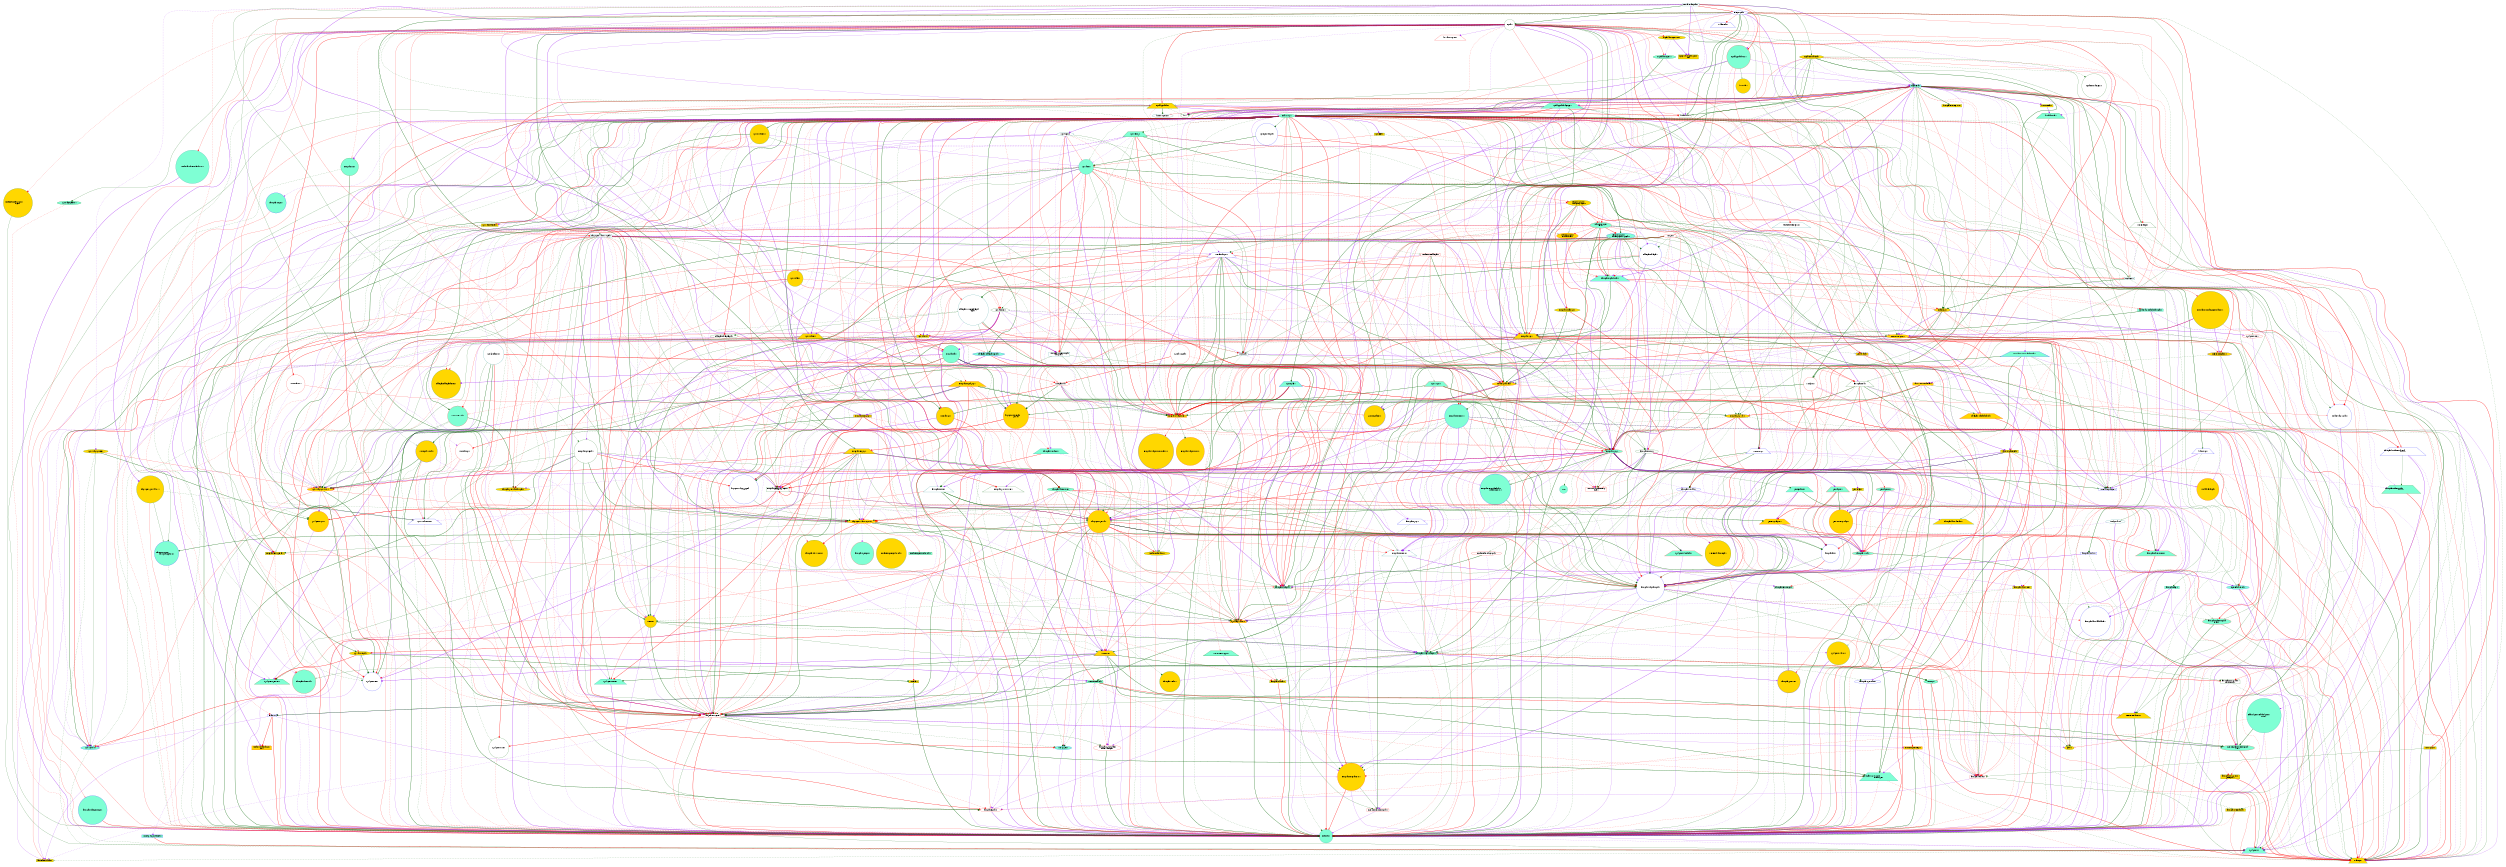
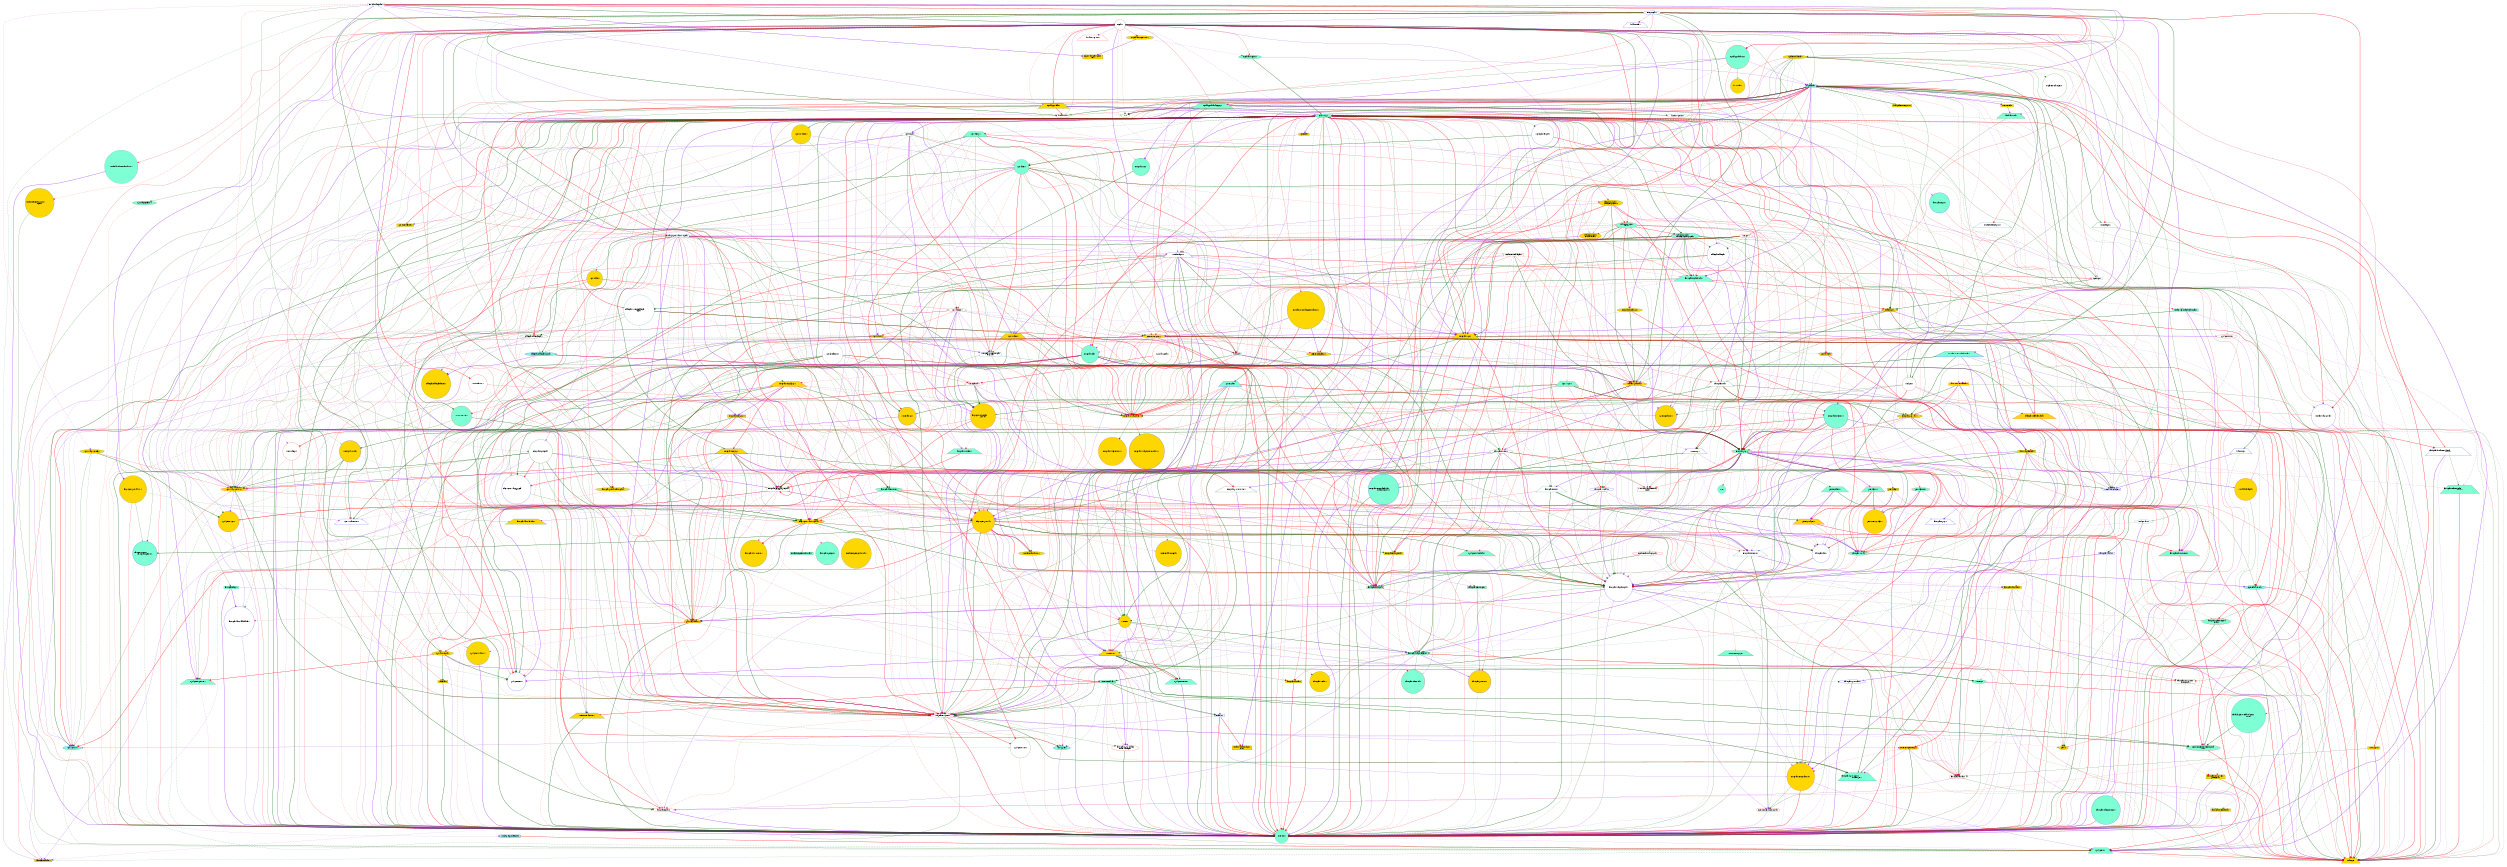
edge "Containers/BitArray.h" -> "HAL/UnrealMemory.h": removed
